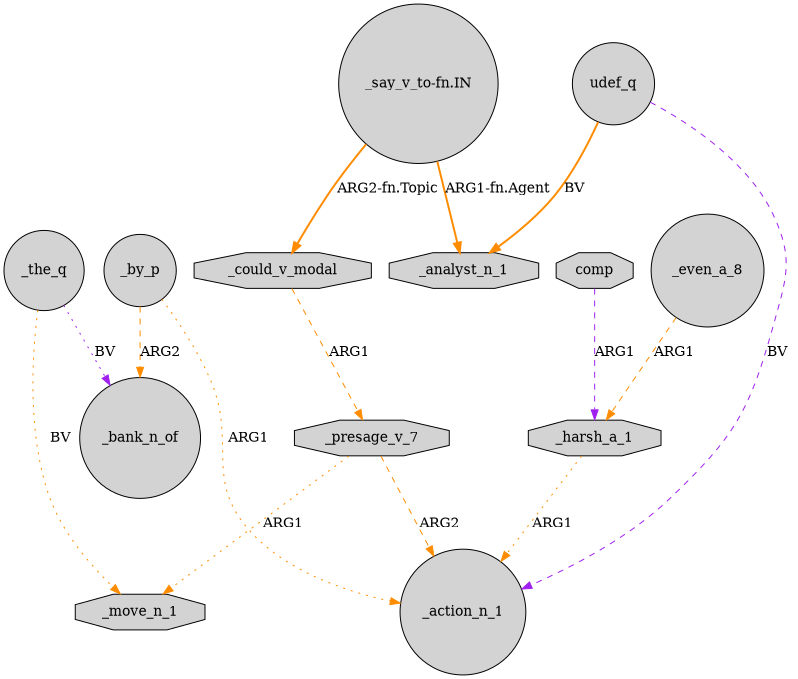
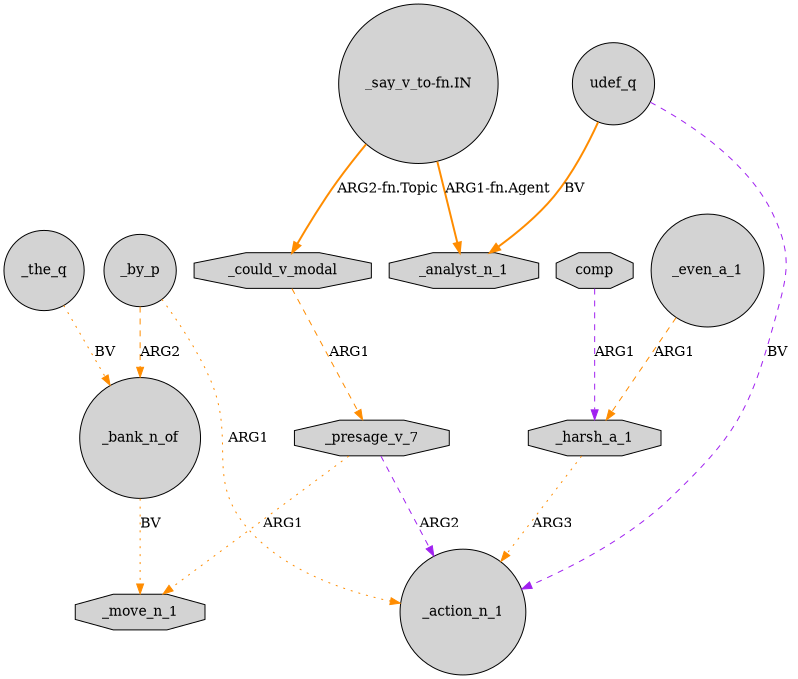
node "_even_a_8": label "_even_a_8" -> "_even_a_1"
edge "_the_q" -> "_bank_n_of": color purple -> darkorange
edge "_the_q" -> "_move_n_1": now "_bank_n_of" -> "_move_n_1"
edge "_presage_v_7" -> "_action_n_1": color darkorange -> purple
edge "_harsh_a_1" -> "_action_n_1": label "ARG1" -> "ARG3"
